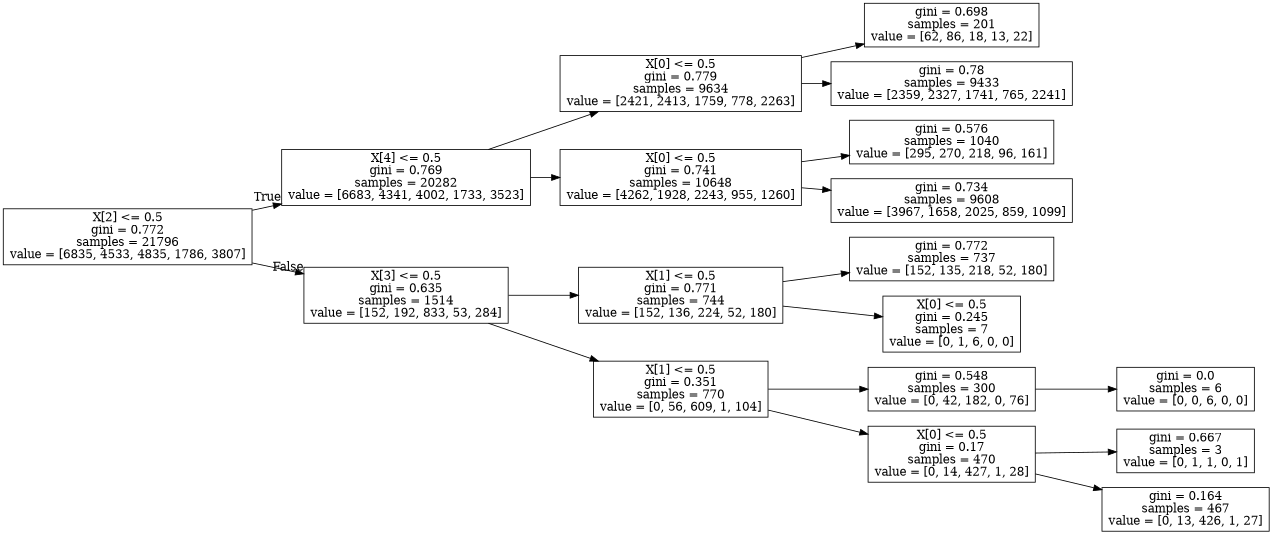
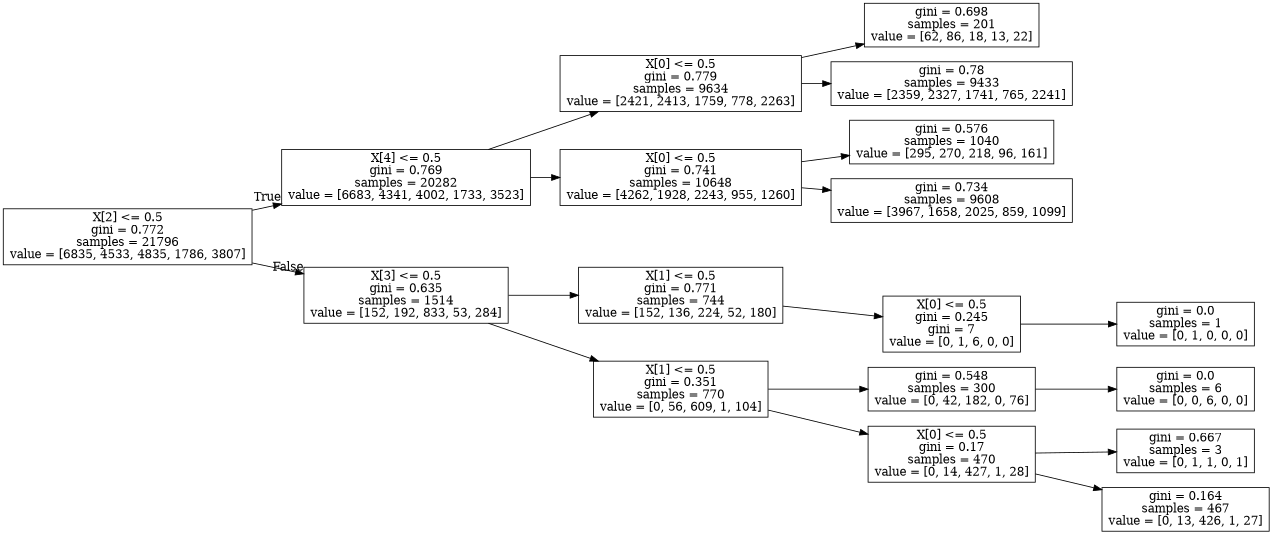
node "gini = 0.772 samples = 737 value = [152, 135, 218, 52, 180]": removed
node "X[0] <= 0.5 gini = 0.245 samples = 7 value = [0, 1, 6, 0, 0]": label "X[0] <= 0.5 gini = 0.245 samples = 7 value = [0, 1, 6, 0, 0]" -> "X[0] <= 0.5 gini = 0.245 gini = 7 value = [0, 1, 6, 0, 0]"
node "gini = 0.0 samples = 1 value = [0, 1, 0, 0, 0]": added
